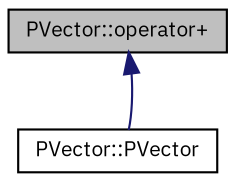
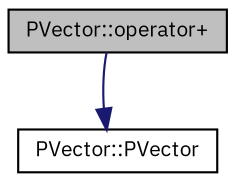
edge "PVector::PVector" -> "PVector::operator+": reversed
